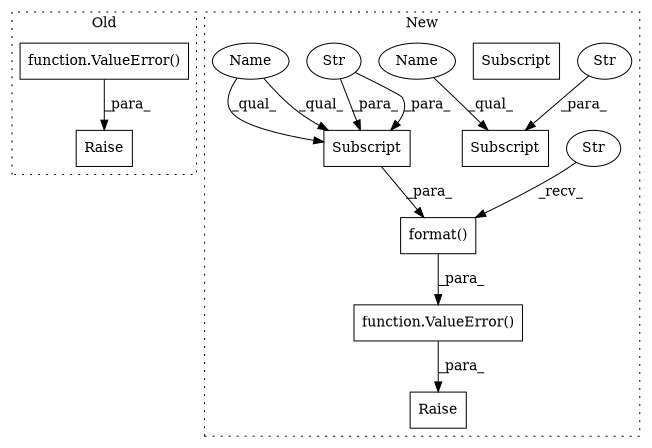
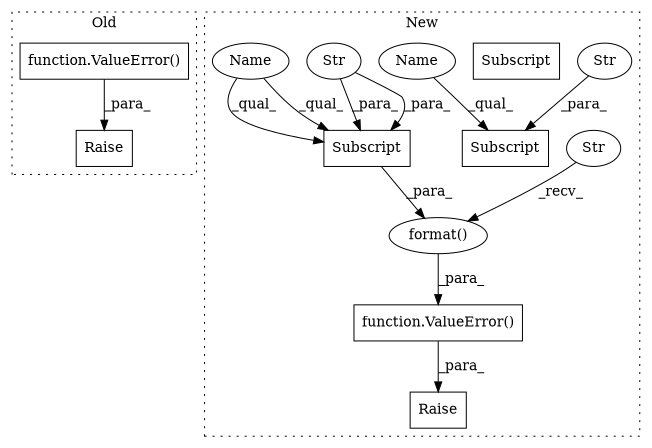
node "format()": shape box -> ellipse
